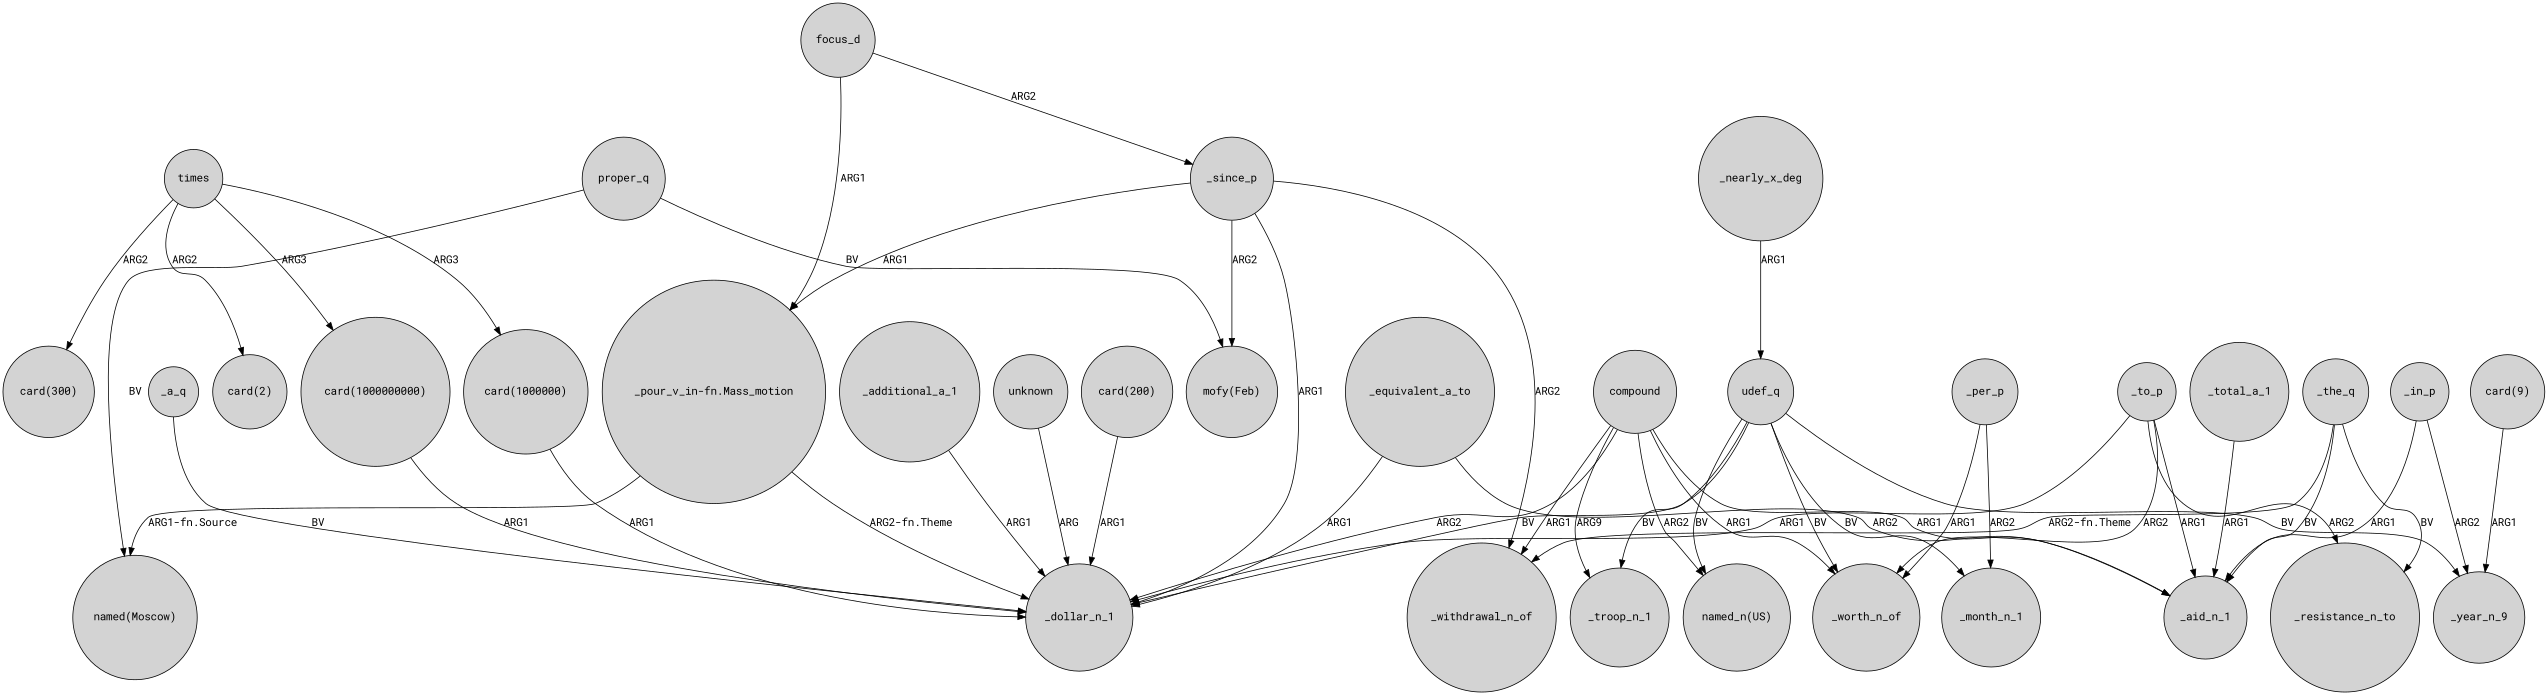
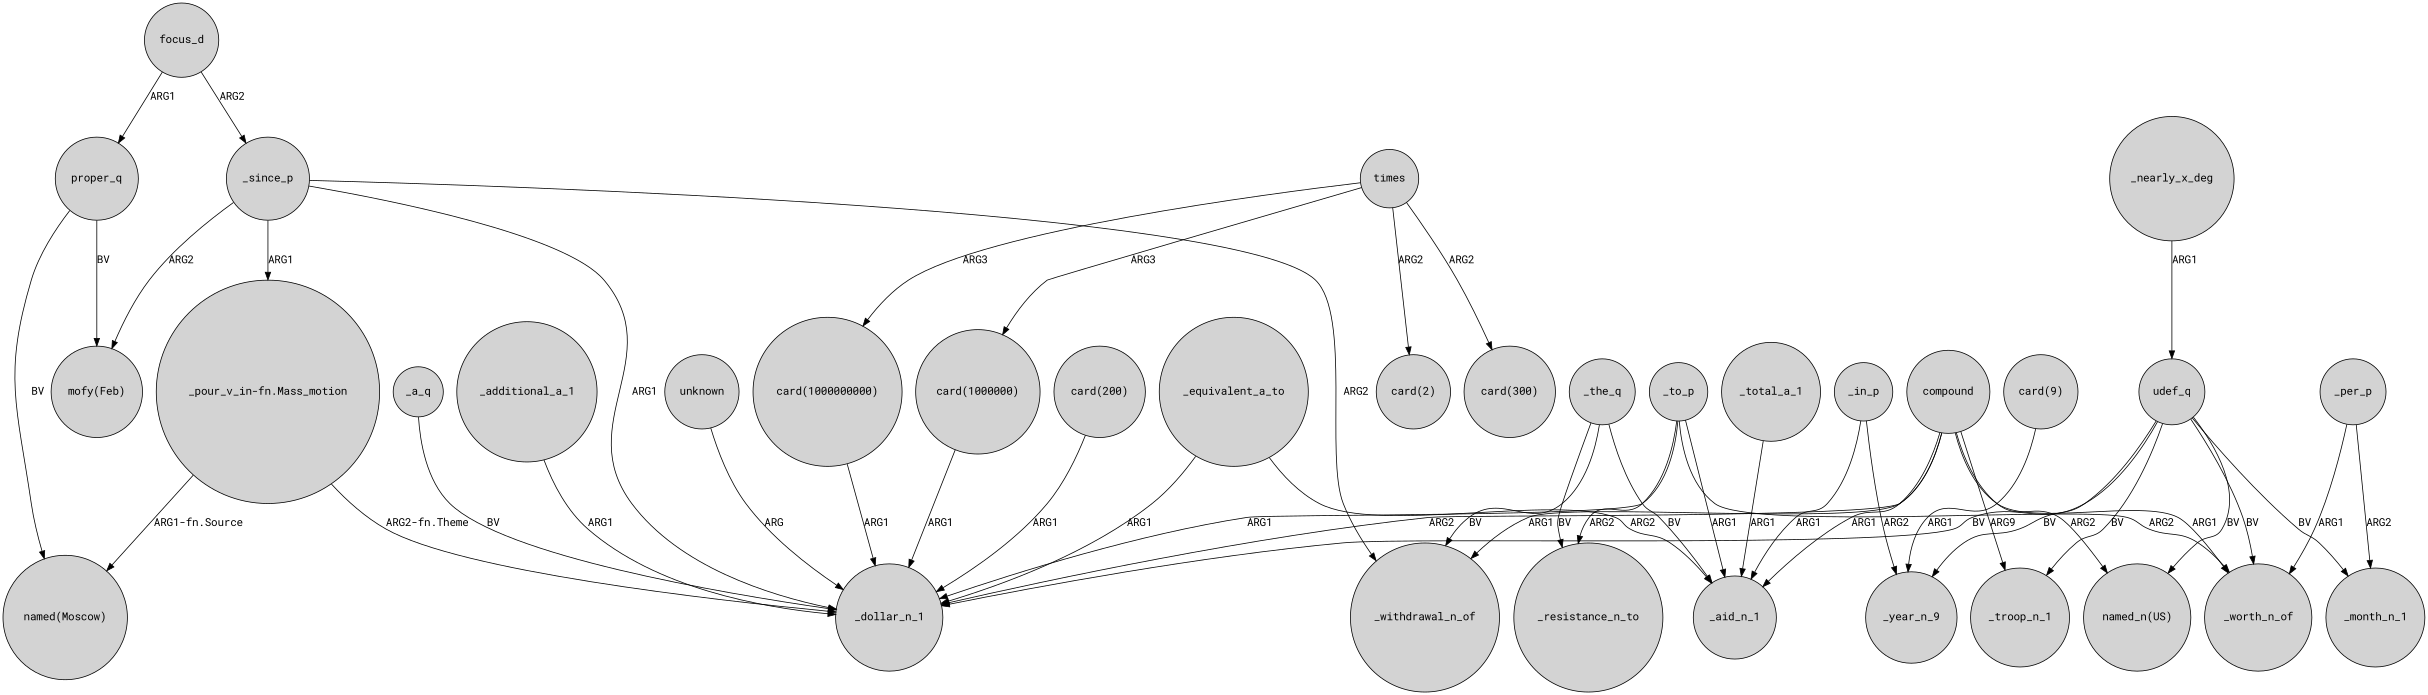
edge "focus_d" -> "_pour_v_in-fn.Mass_motion": now "focus_d" -> "proper_q"
edge "_the_q" -> "_withdrawal_n_of": label "ARG2-fn.Theme" -> "BV"
